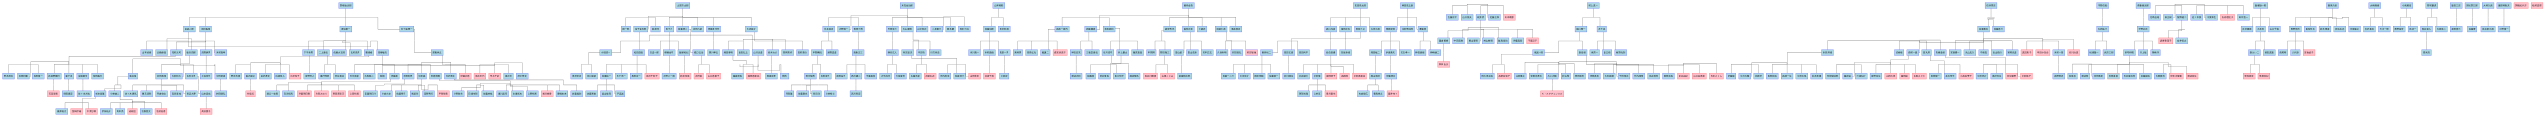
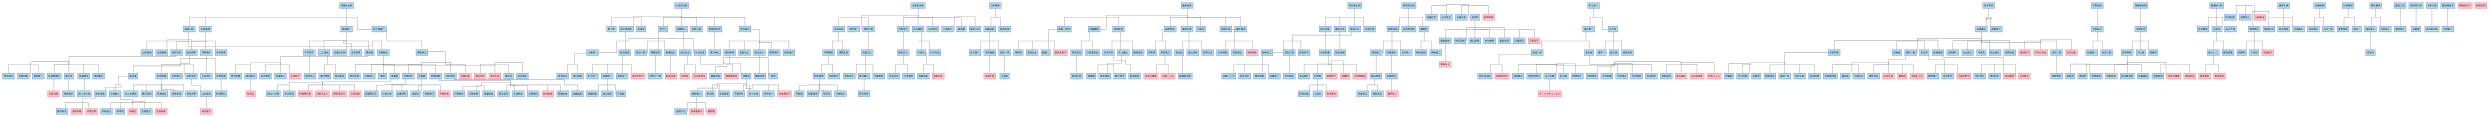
node "神谷広志": removed
node "有吉道夫": removed
node "関根茂": added
node "飯野愛": added
